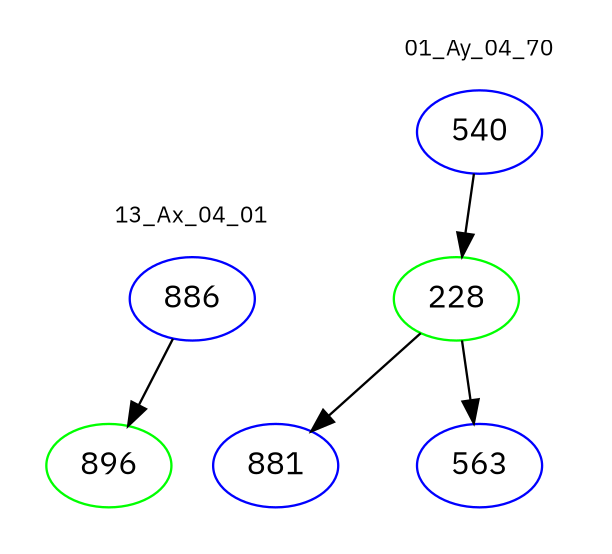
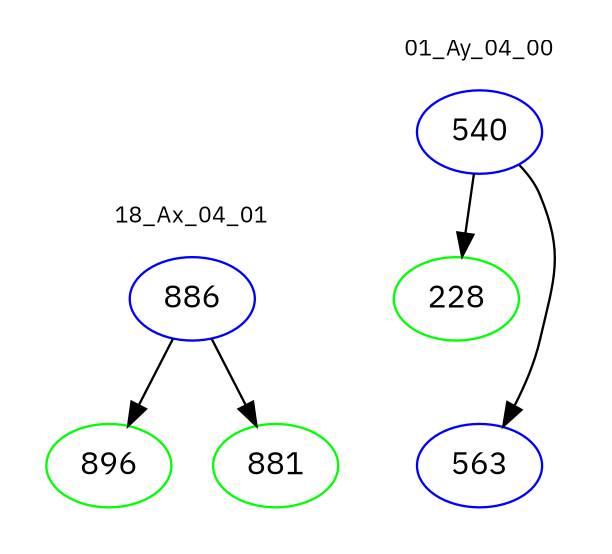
cluster "01_Ay_04_70": label "01_Ay_04_70" -> "01_Ay_04_00"
cluster "13_Ax_04_01": label "13_Ax_04_01" -> "18_Ax_04_01"
edge "228" -> "881": now "886" -> "881"
edge "228" -> "563": now "540" -> "563"
node "881": color blue -> green
